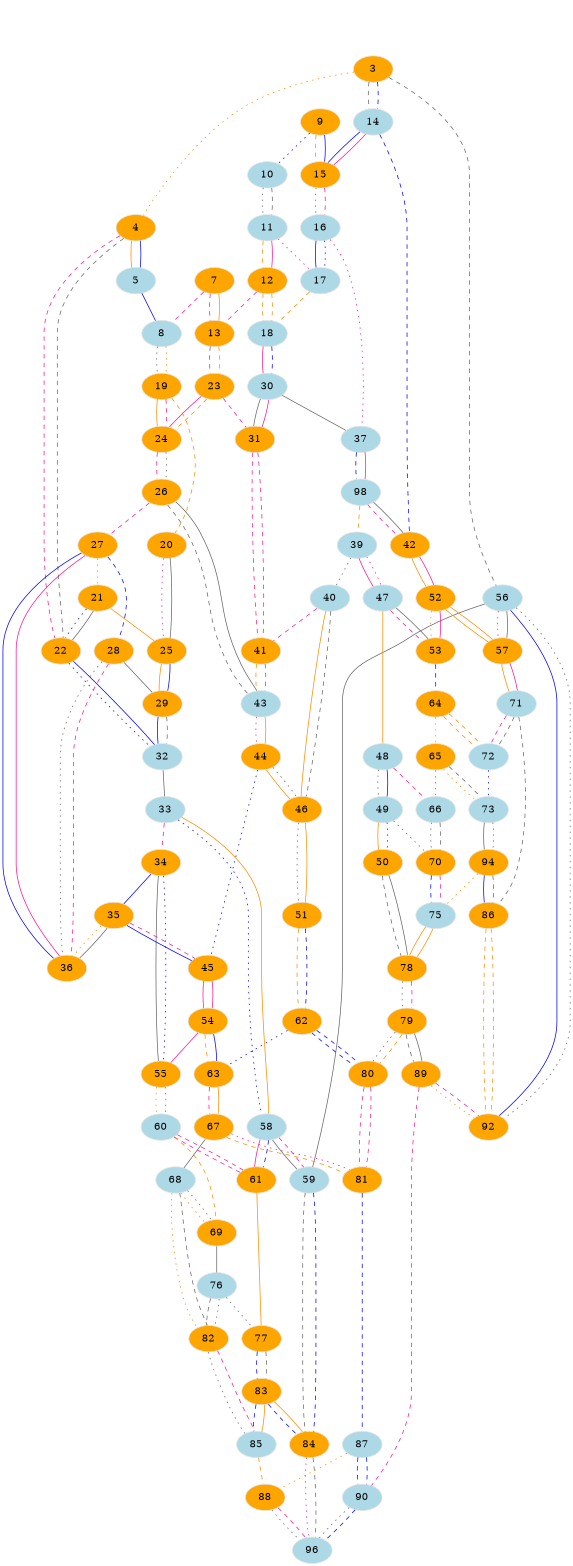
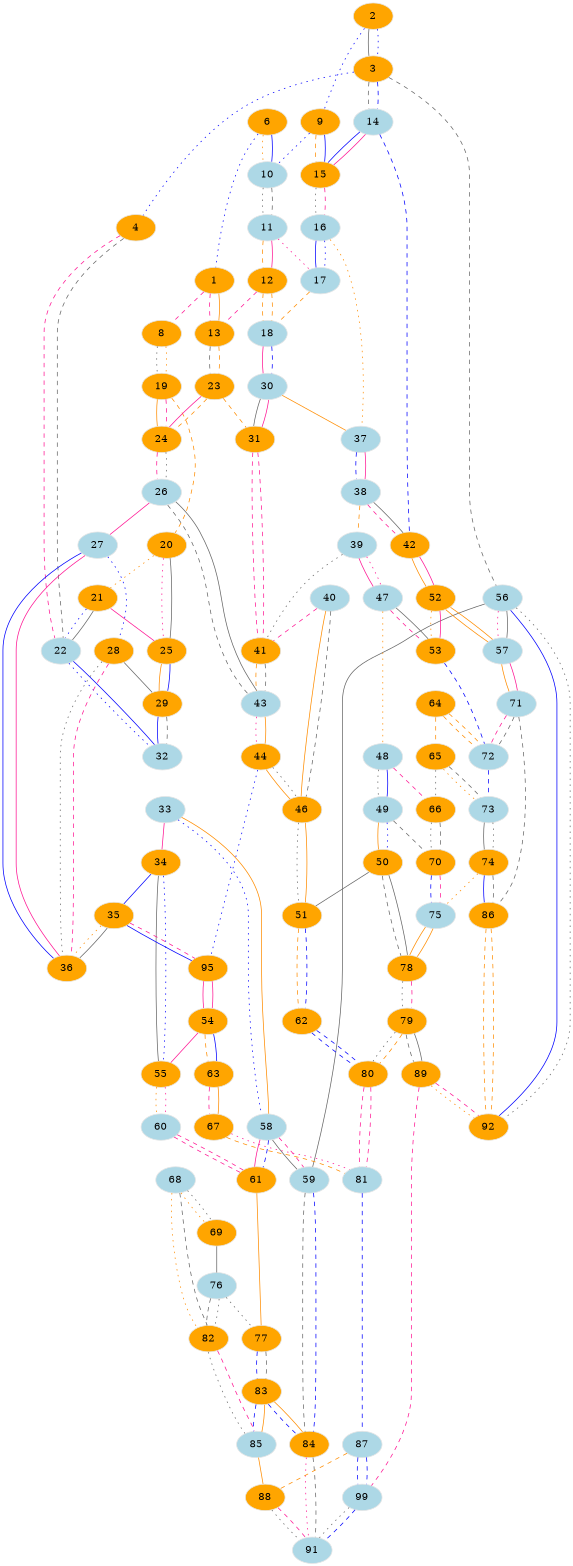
node "2": added
edge "3" -- "4": color darkorange -> blue
node "6": added
node "5": removed
node "7": label "7" -> "1"
edge "16" -- "37": color deeppink -> darkorange
node "8": fillcolor lightblue -> orange
edge "23" -- "31": color deeppink -> darkorange
edge "30" -- "37": color gray40 -> darkorange
node "26": fillcolor orange -> lightblue
node "98": label "98" -> "38"
edge "26" -- "27": style dashed -> solid
node "27": fillcolor orange -> lightblue
edge "27" -- "21": now "20" -- "21"
edge "39" -- "40": now "39" -- "41"
edge "27" -- "28": style dashed -> dotted
edge "21" -- "25": color darkorange -> deeppink
node "22": fillcolor orange -> lightblue
node "57": fillcolor orange -> lightblue
edge "47" -- "48": style solid -> dotted
edge "53" -- "64": now "53" -- "72"
edge "64" -- "65": style dotted -> dashed
edge "32" -- "33": removed
edge "72" -- "73": style dotted -> dashed
node "66": fillcolor lightblue -> orange
edge "33" -- "34": style dashed -> solid
edge "49" -- "70": style dotted -> dashed
node "94": label "94" -> "74"
edge "50" -- "51": added
node "45": label "45" -> "95"
edge "62" -- "63": removed
edge "67" -- "68": removed
edge "60" -- "69": removed
node "81": fillcolor orange -> lightblue
edge "87" -- "88": style dotted -> dashed
edge "85" -- "88": style dashed -> solid
node "90": label "90" -> "99"
node "96": label "96" -> "91"
